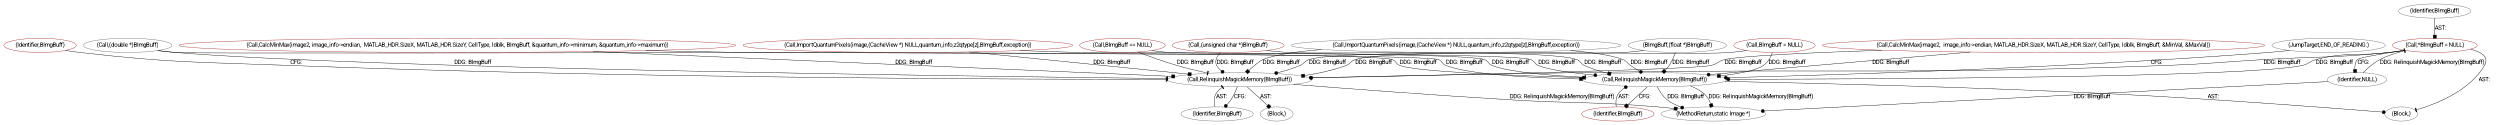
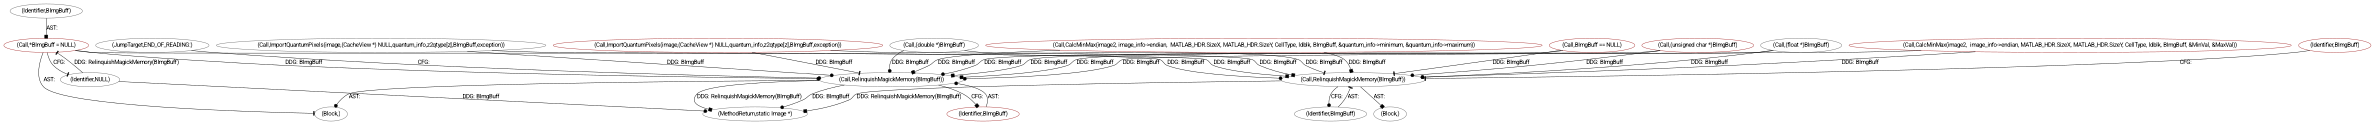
node "(BImgBuff,(float *)BImgBuff)": label "(BImgBuff,(float *)BImgBuff)" -> "(Call,(float *)BImgBuff)"
node "(Call,BImgBuff = NULL)": removed
edge "(Call,*BImgBuff = NULL)" -> "(Identifier,NULL)": arrowhead box -> tee
